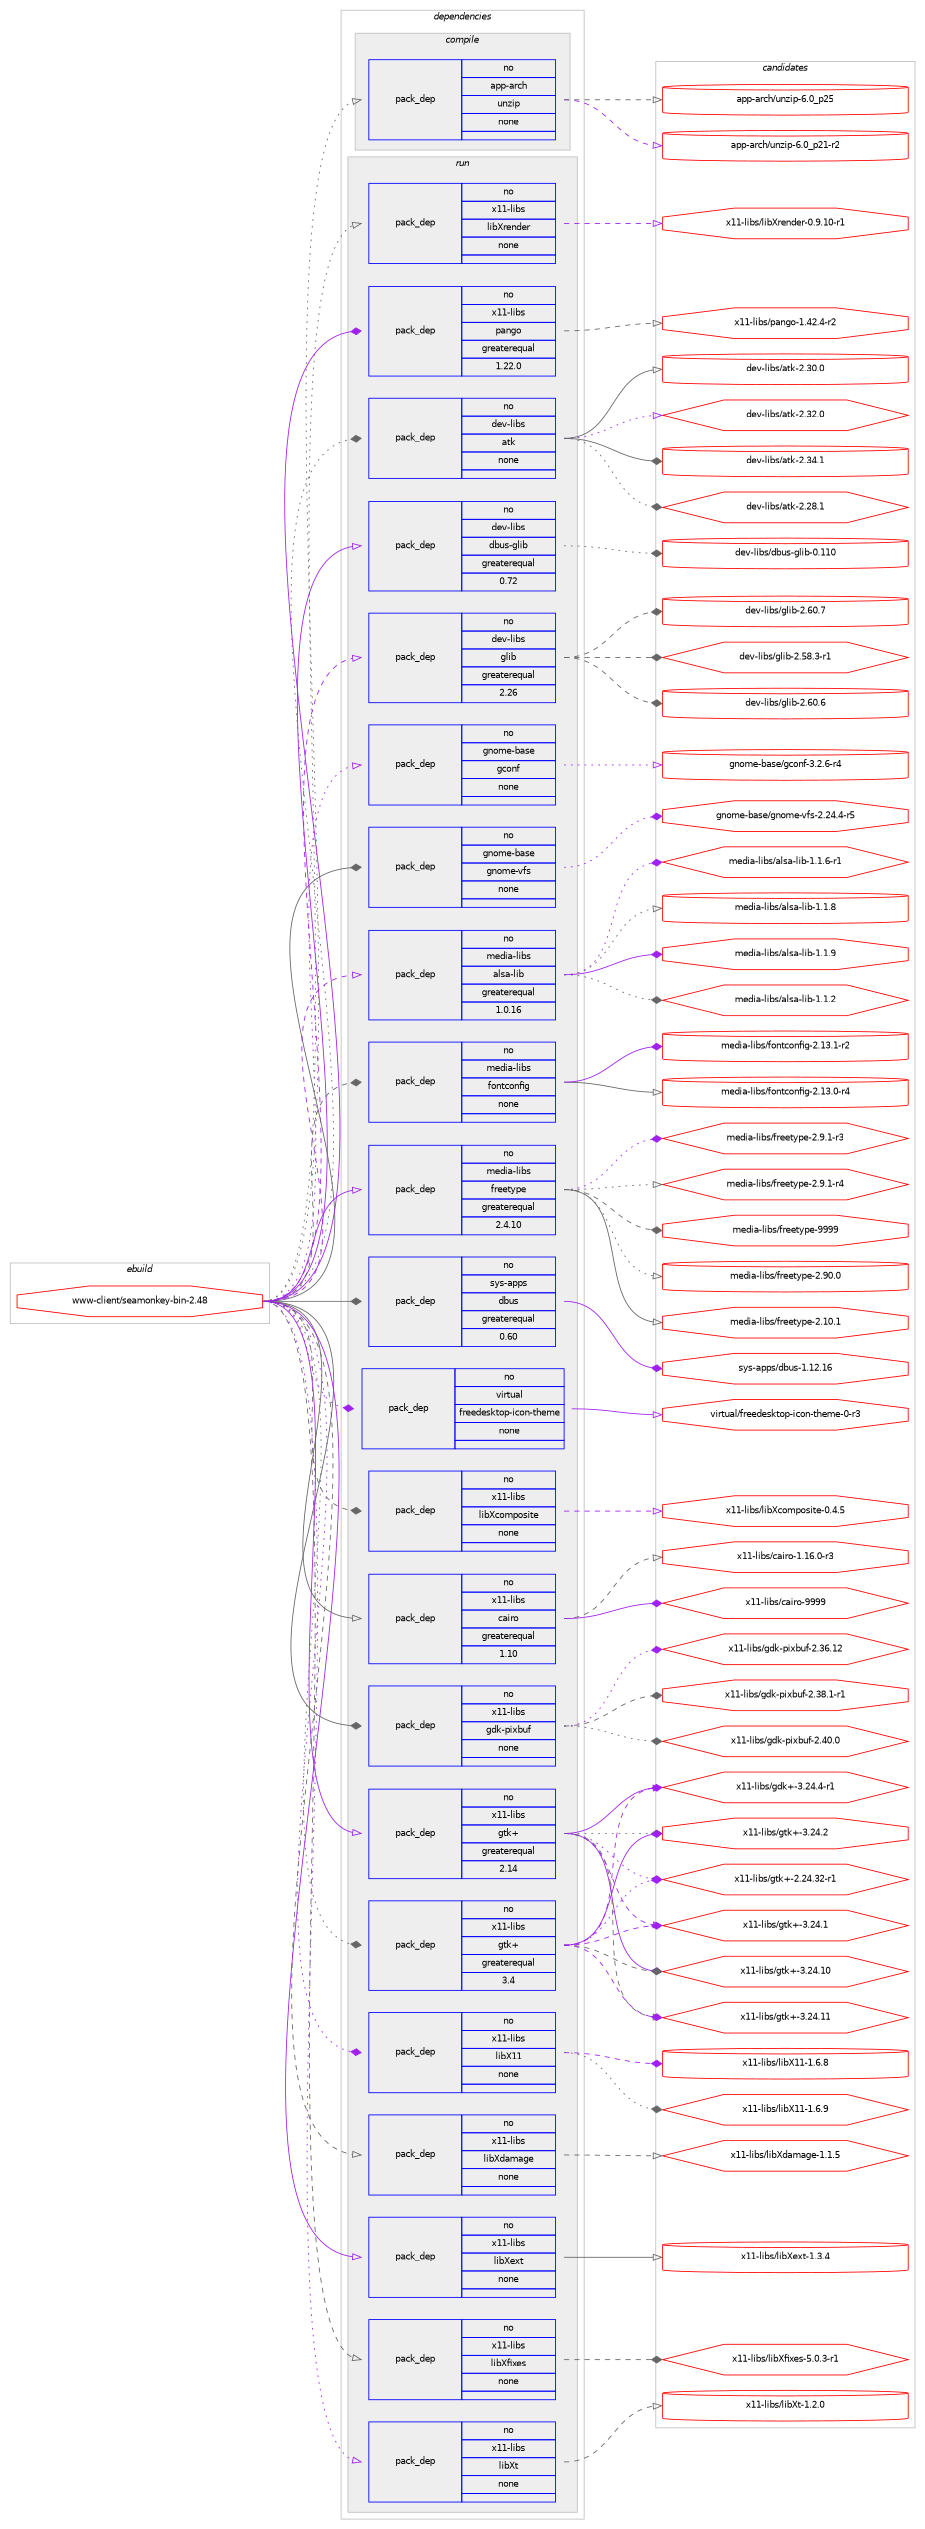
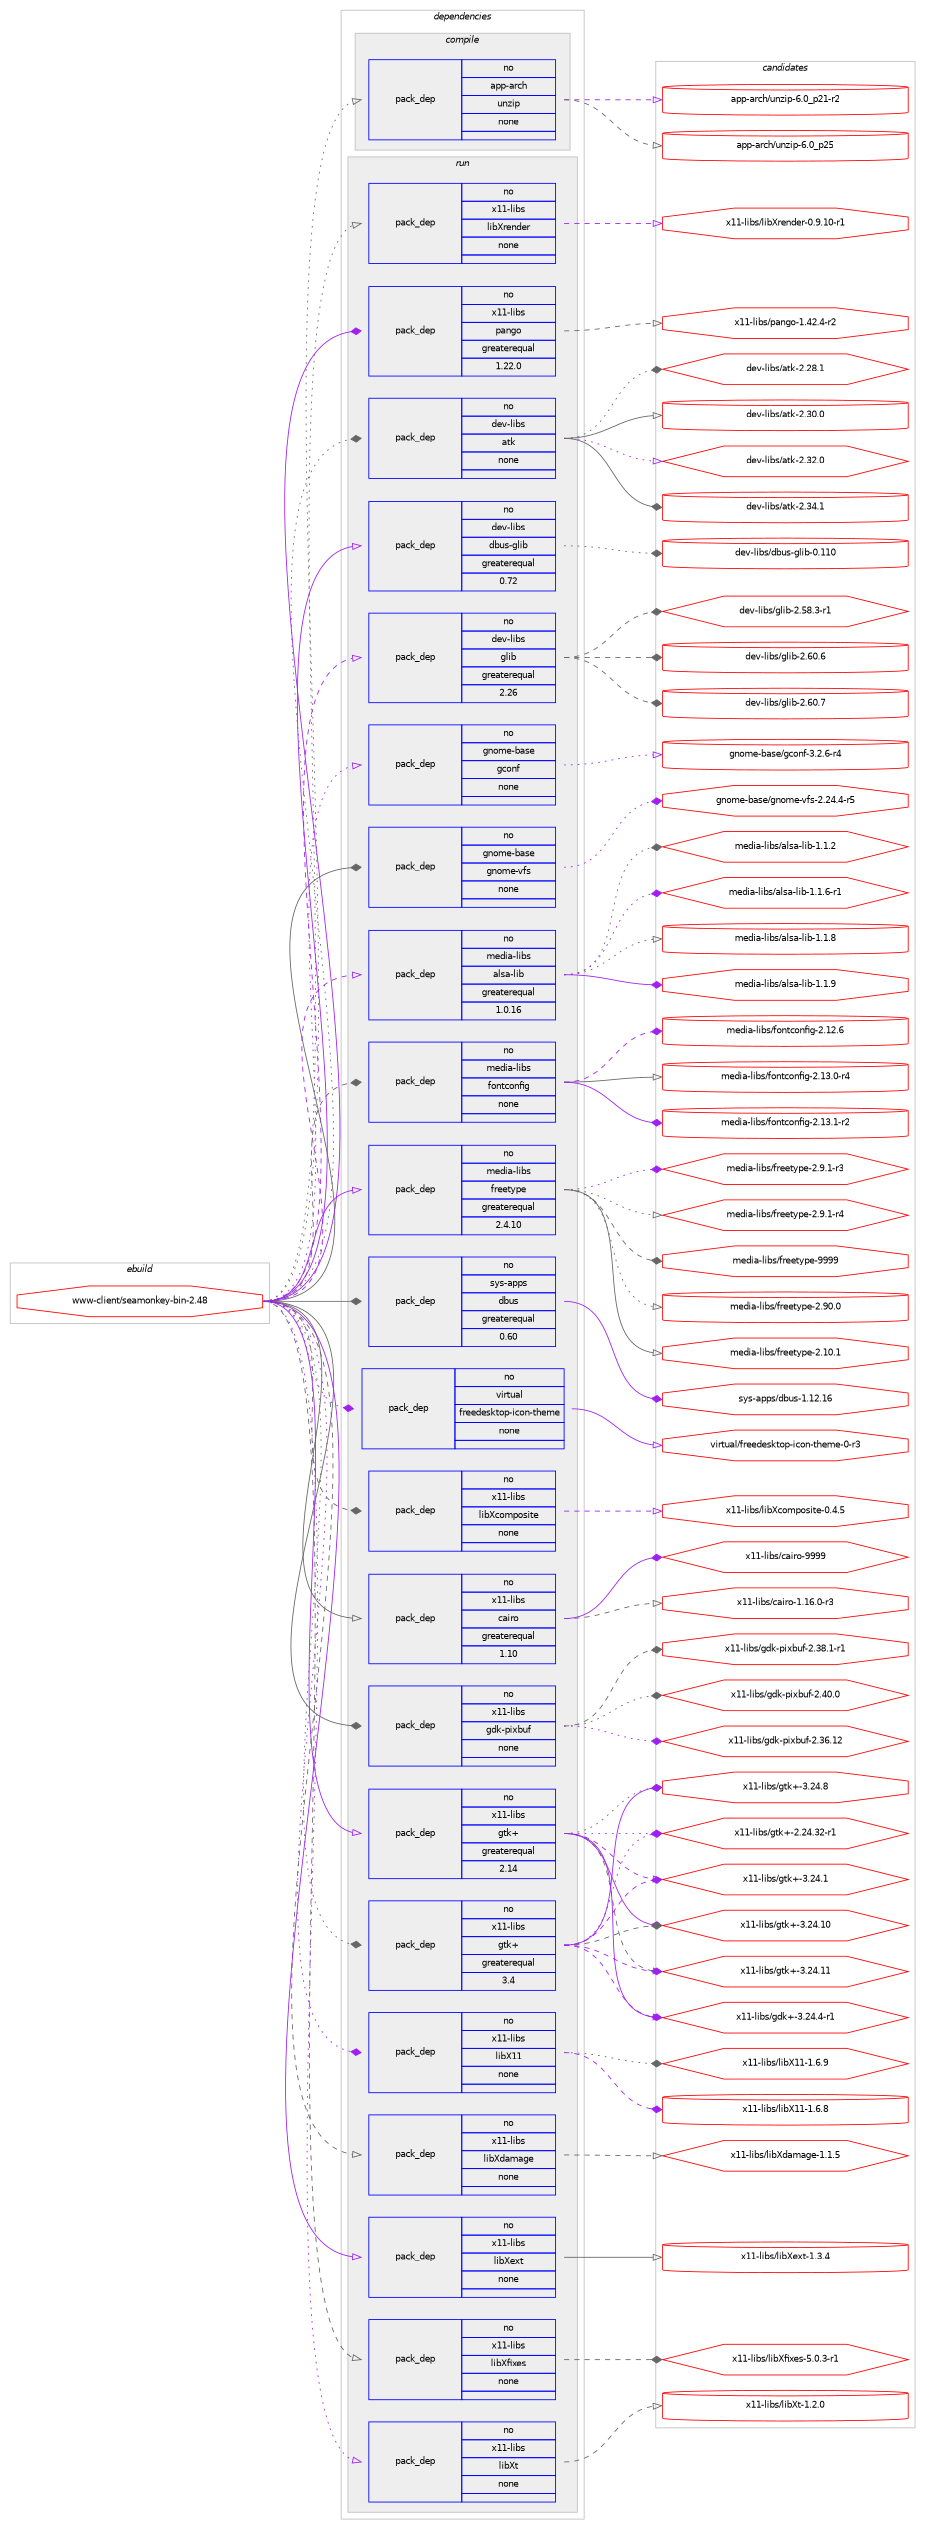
node "media-libs/fontconfig-2.12.6": added
node "x11-libs/gtk+-3.24.2": label "x11-libs/gtk+-3.24.2" -> "x11-libs/gtk+-3.24.8"
